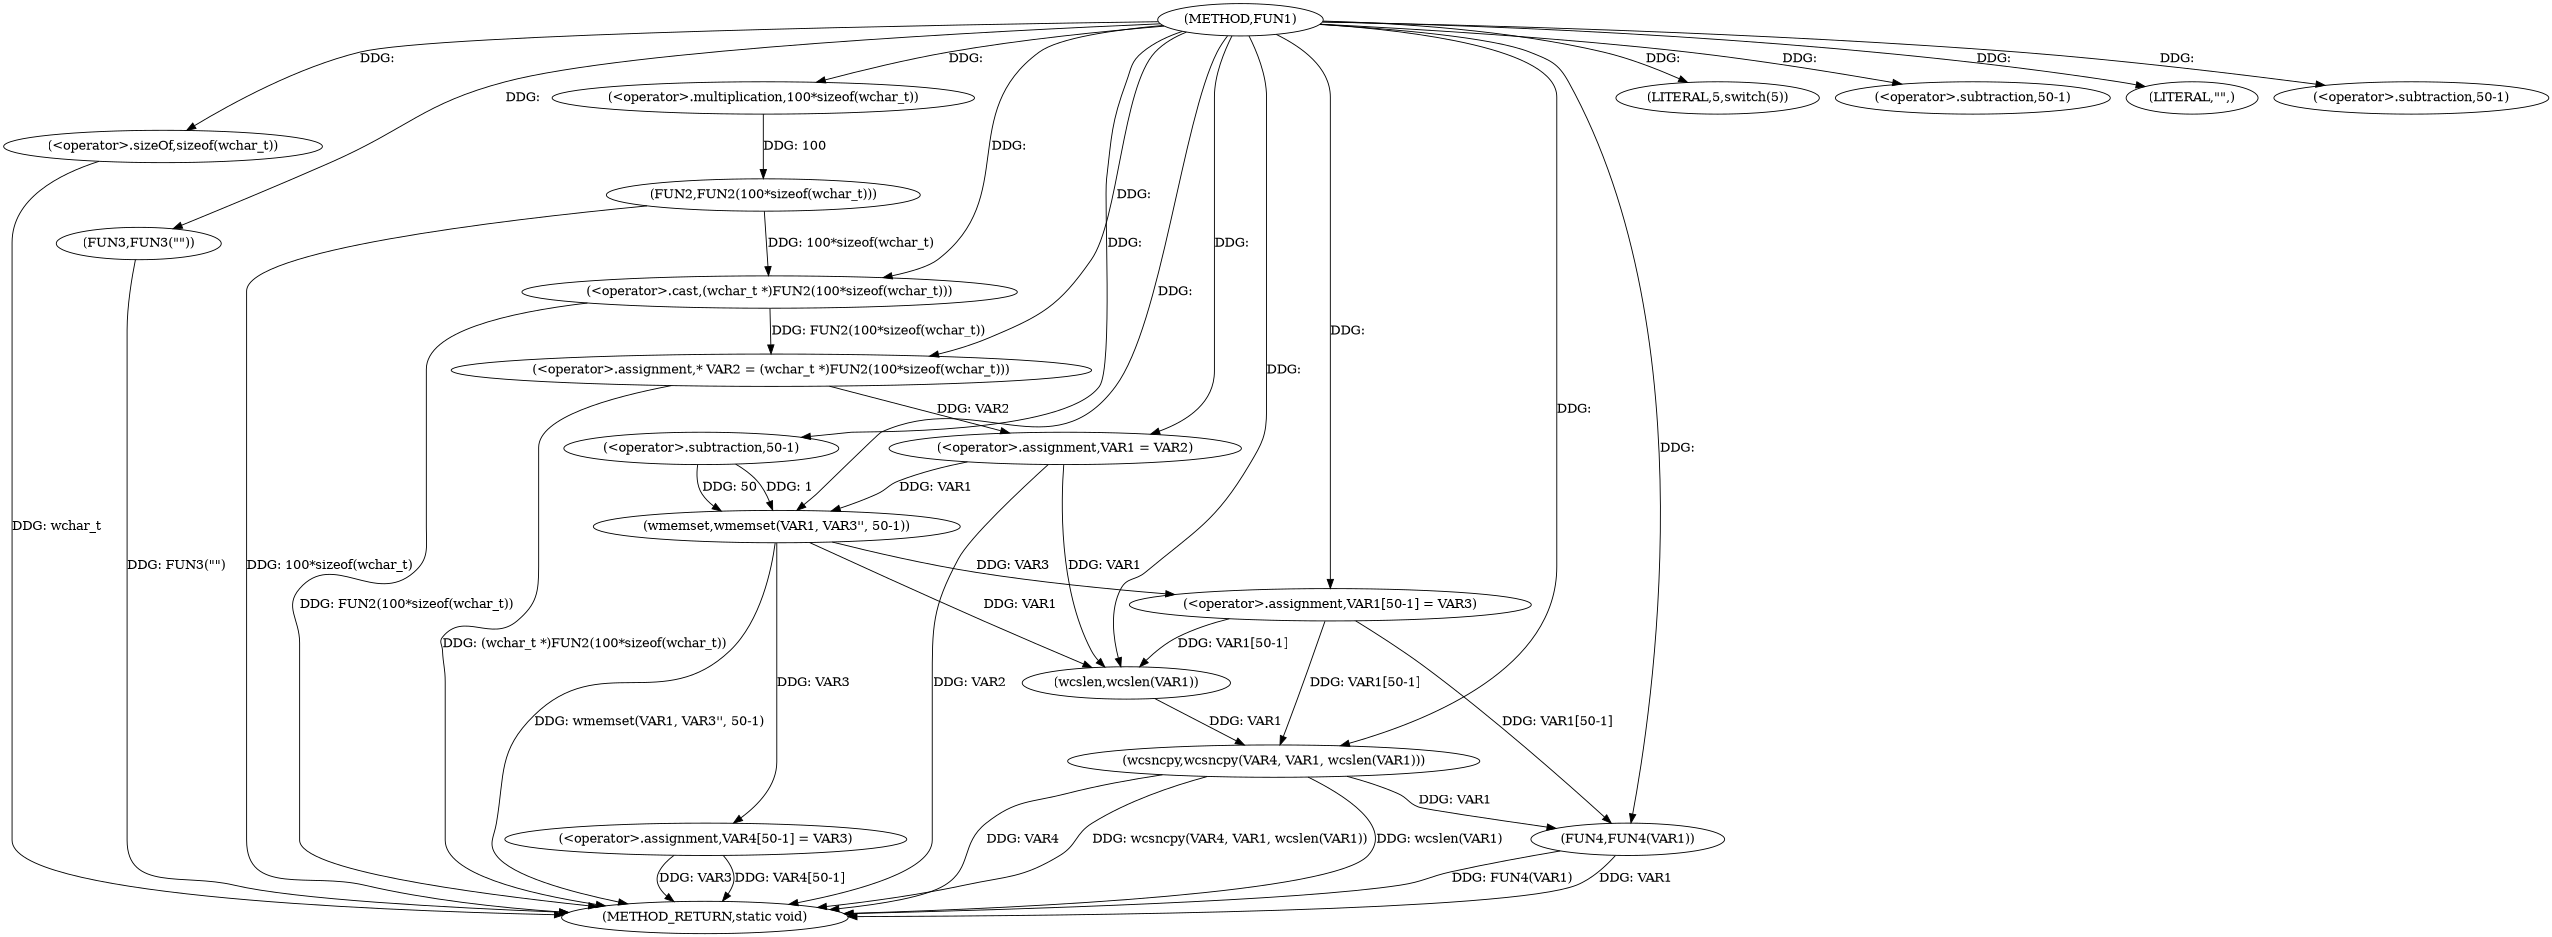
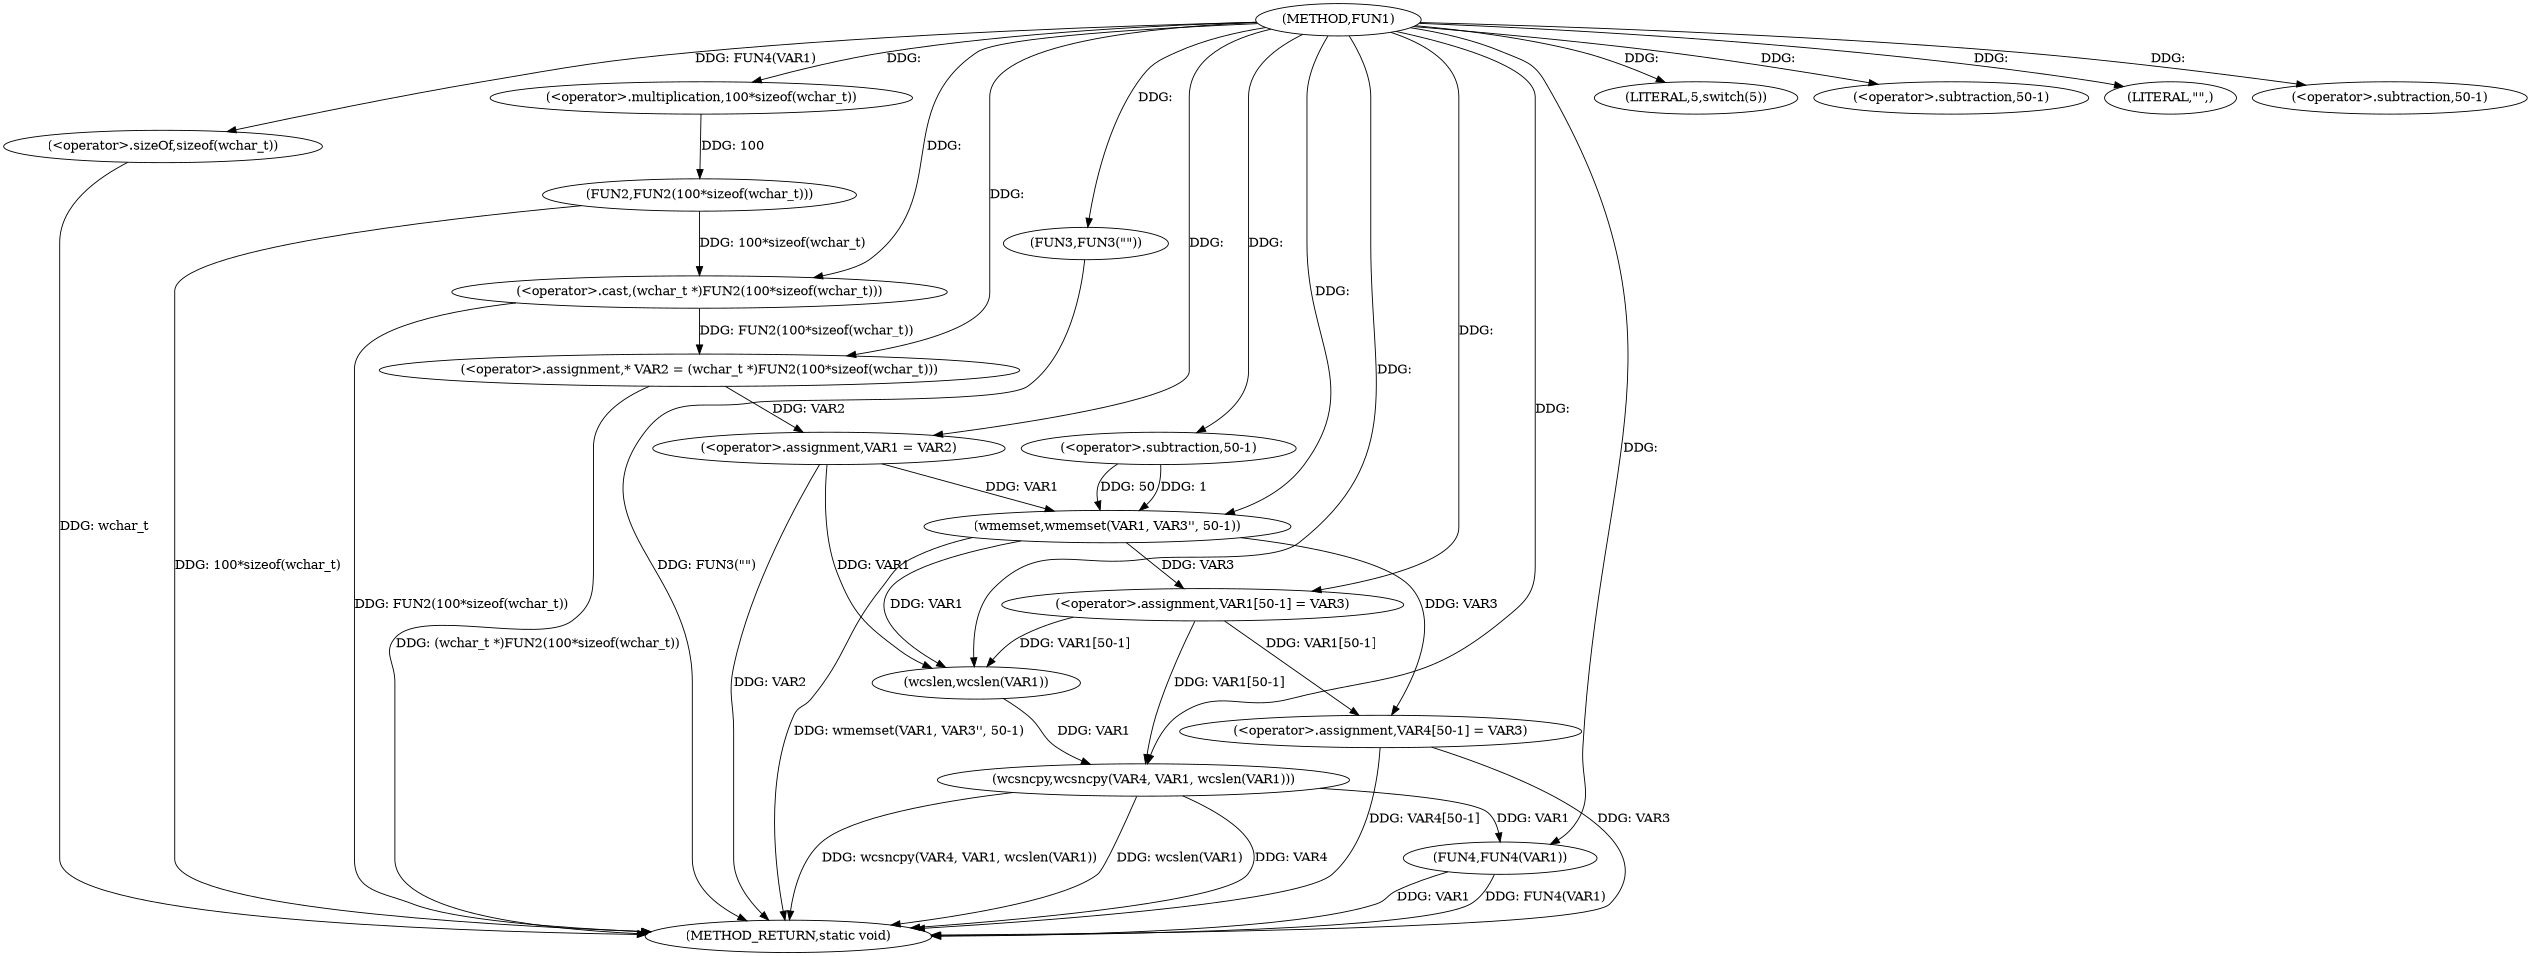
edge "(METHOD,FUN1)" -> "(<operator>.sizeOf,sizeof(wchar_t))": label "DDG: " -> "DDG: FUN4(VAR1)"
edge "(<operator>.assignment,VAR1[50-1] = VAR3)" -> "(FUN4,FUN4(VAR1))": now "(<operator>.assignment,VAR1[50-1] = VAR3)" -> "(<operator>.assignment,VAR4[50-1] = VAR3)"
